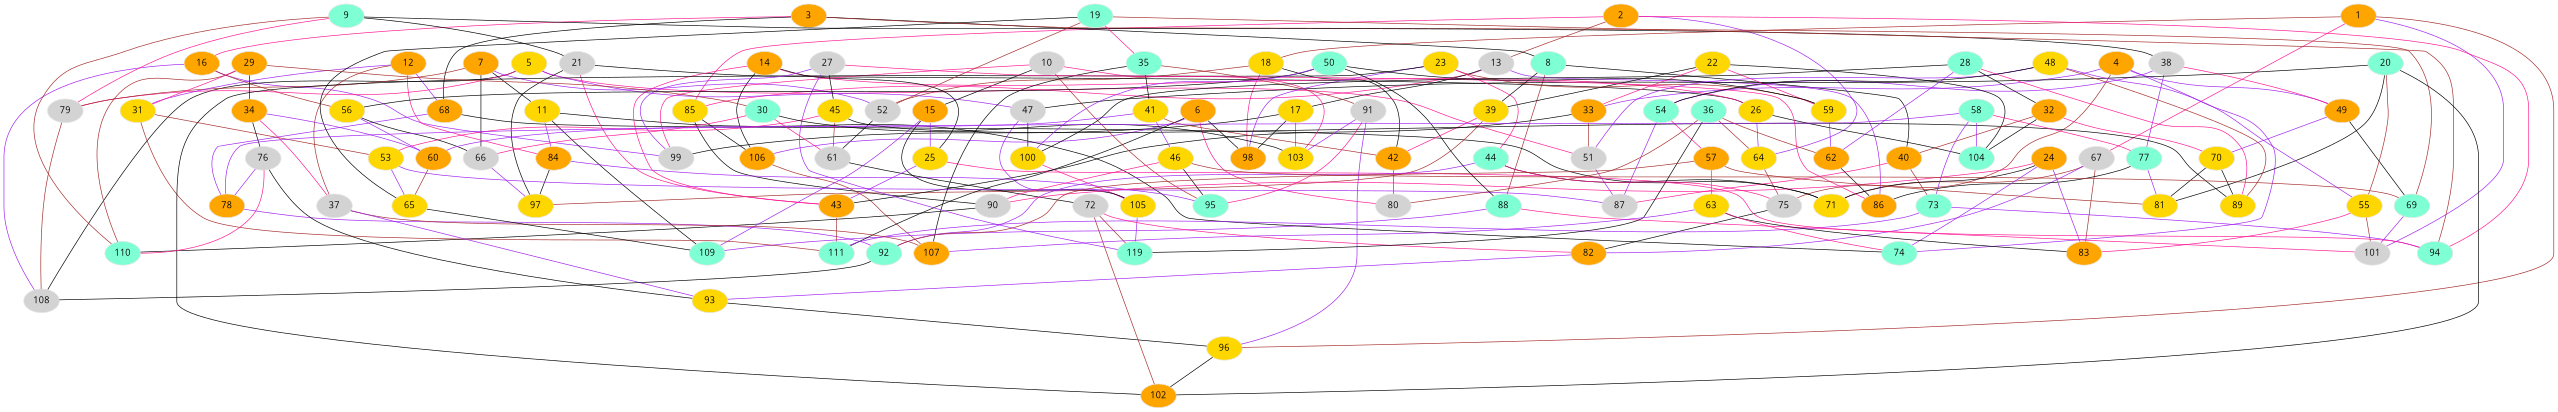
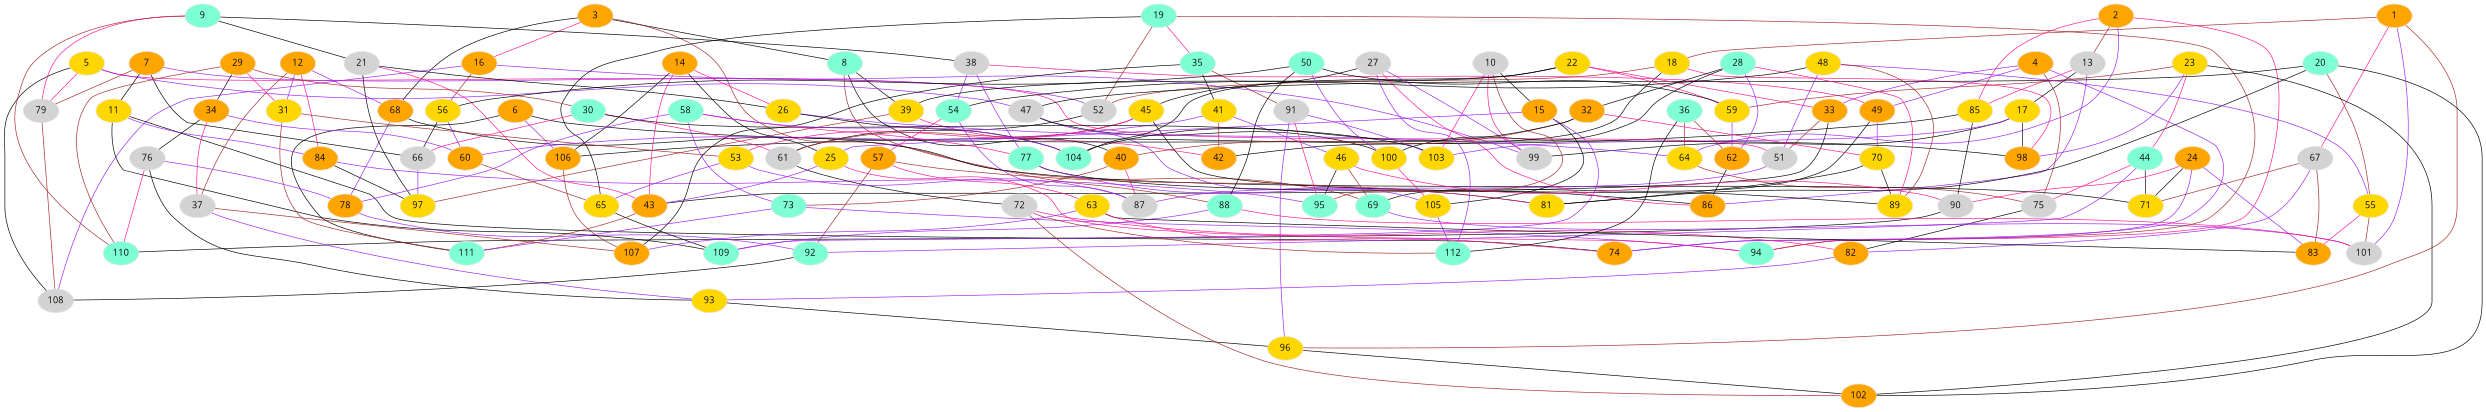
node "80": removed
node "119": label "119" -> "112"
node "74": fillcolor aquamarine -> orange
